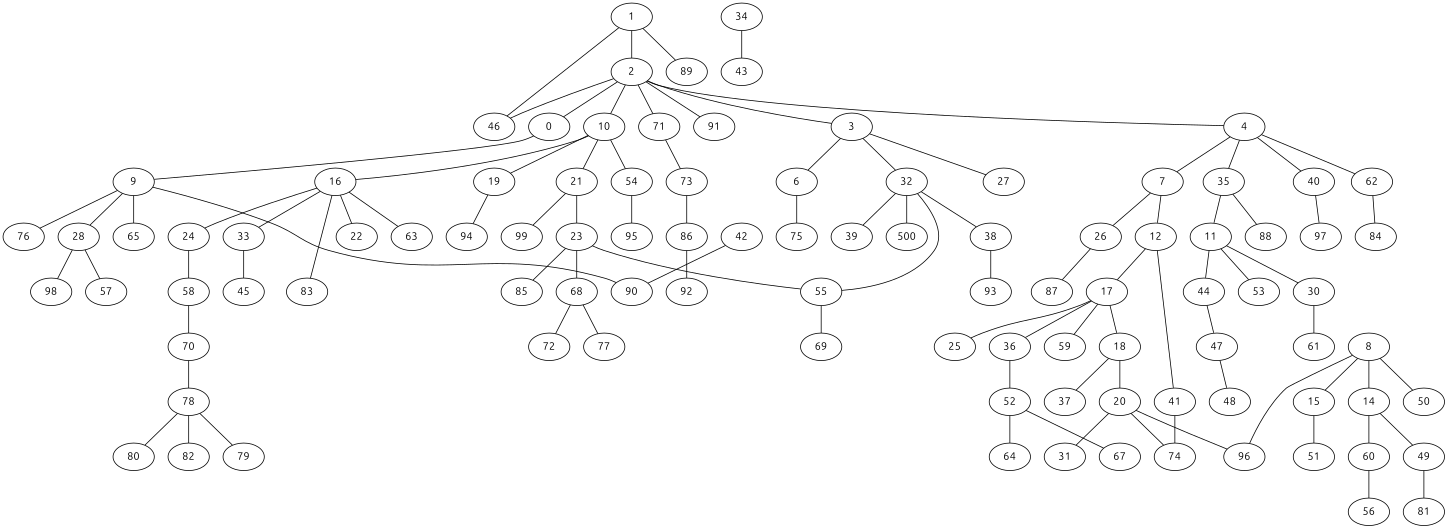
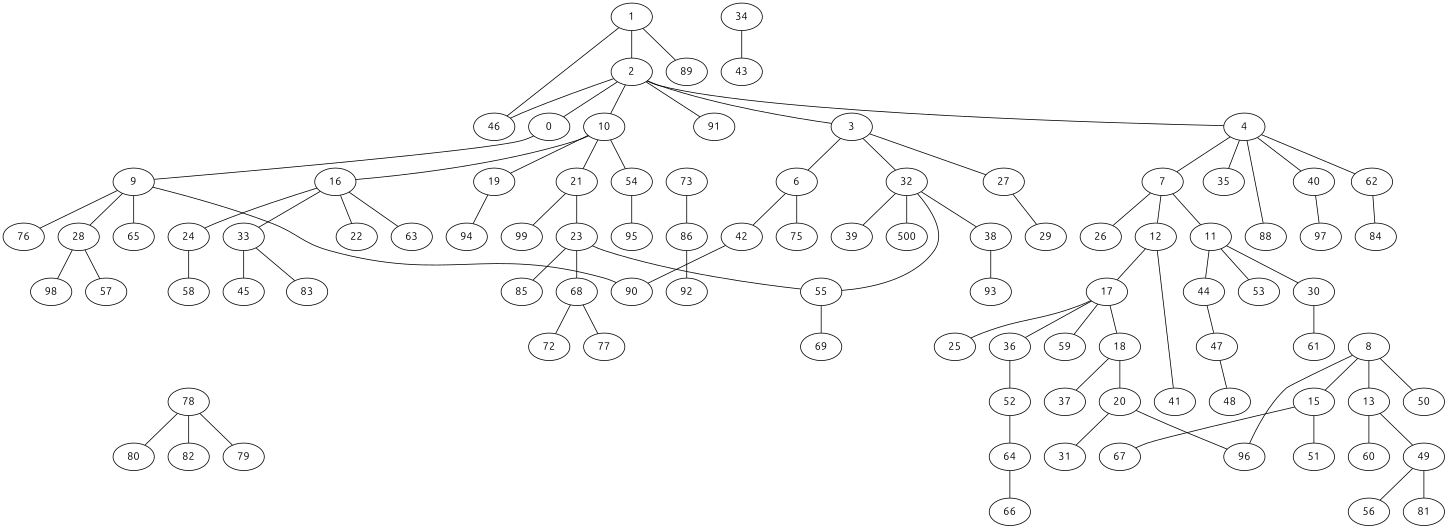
node "71": removed
edge "6" -- "42": added
edge "35" -- "11": now "7" -- "11"
edge "35" -- "88": now "4" -- "88"
edge "16" -- "83": now "33" -- "83"
node "29": added
node "87": removed
node "70": removed
node "14": label "14" -> "13"
edge "52" -- "67": now "15" -- "67"
node "74": removed
edge "60" -- "56": now "49" -- "56"
node "66": added
